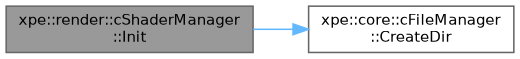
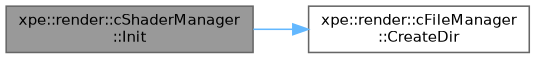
node "xpe::core::cFileManager ::CreateDir": label "xpe::core::cFileManager ::CreateDir" -> "xpe::render::cFileManager ::CreateDir"
